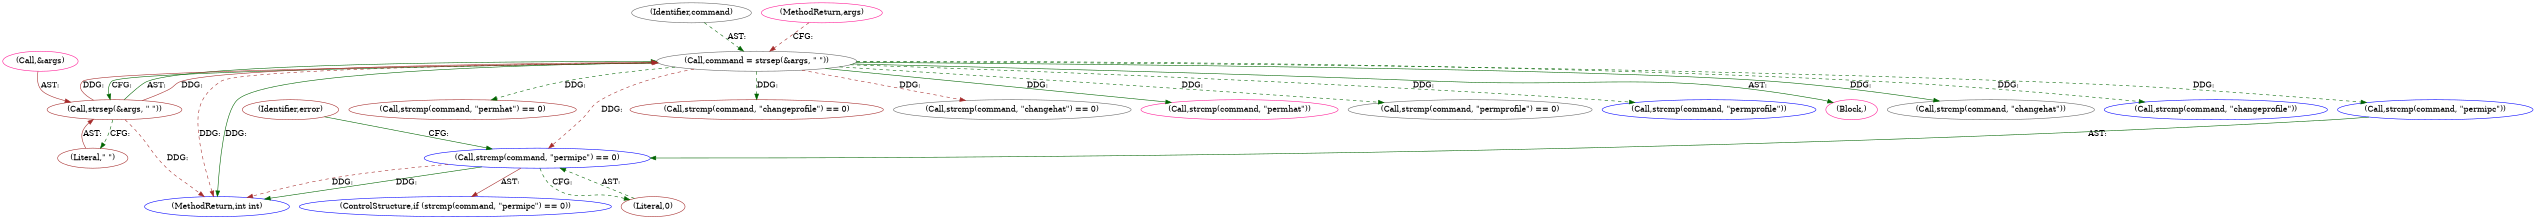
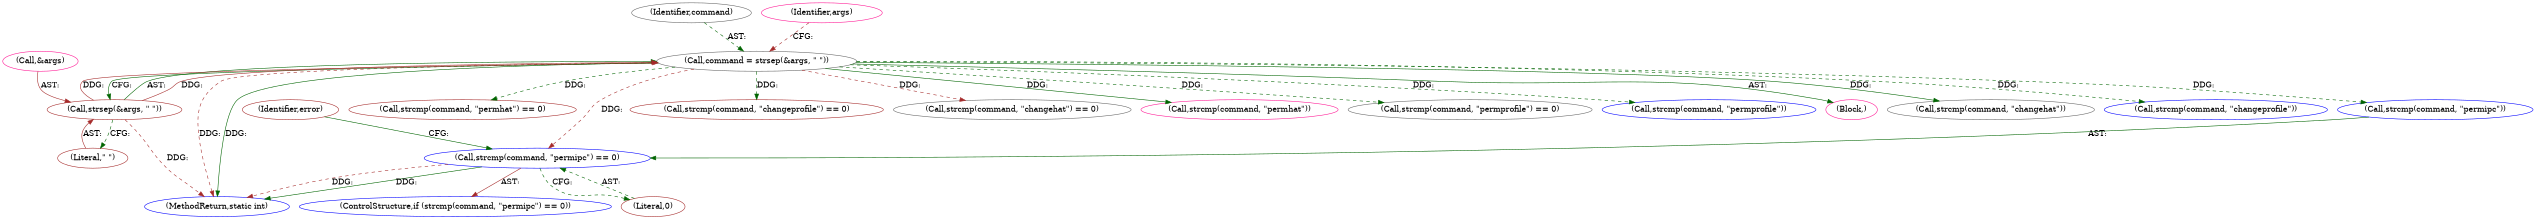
node "(MethodReturn,args)": label "(MethodReturn,args)" -> "(Identifier,args)"
node "(MethodReturn,int int)": label "(MethodReturn,int int)" -> "(MethodReturn,static int)"
